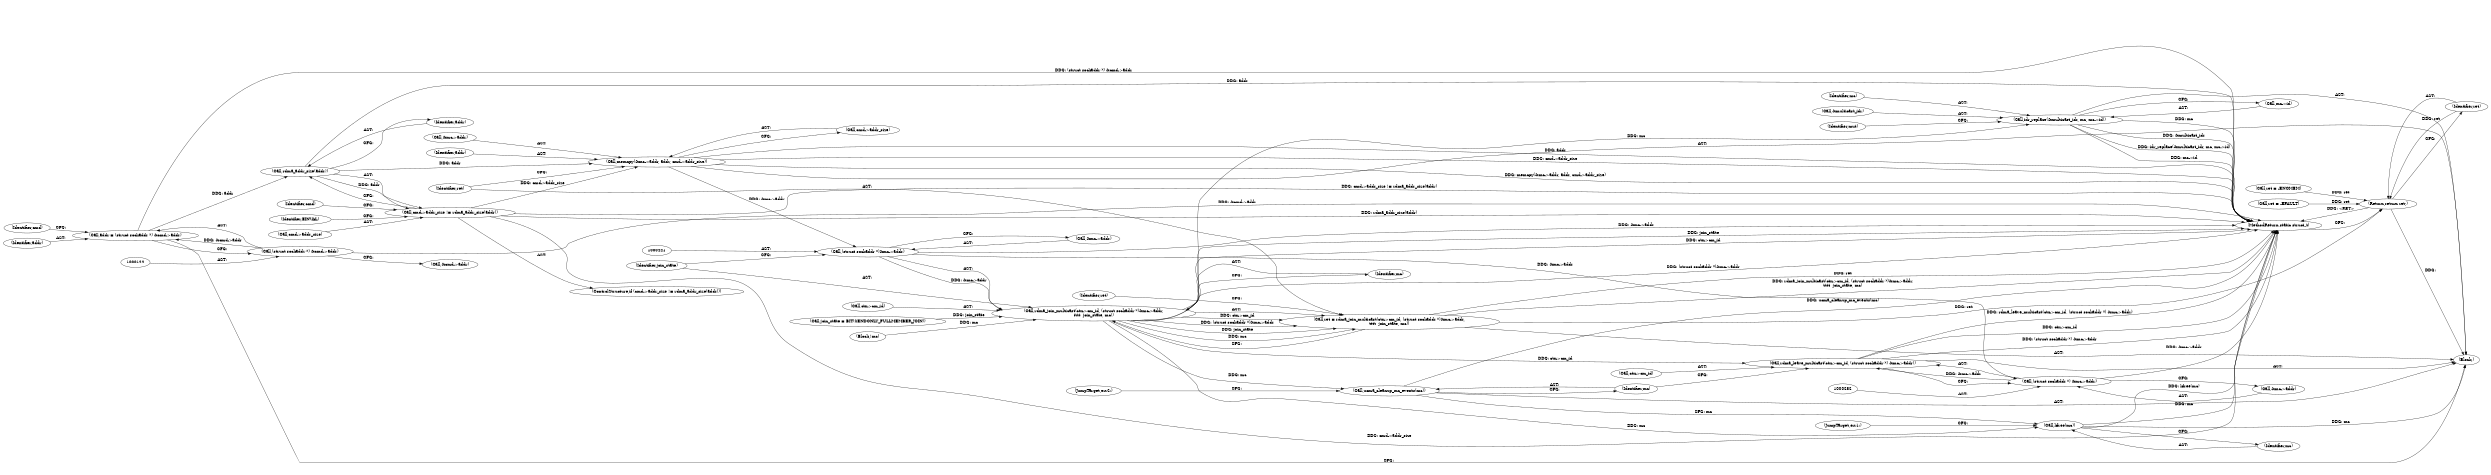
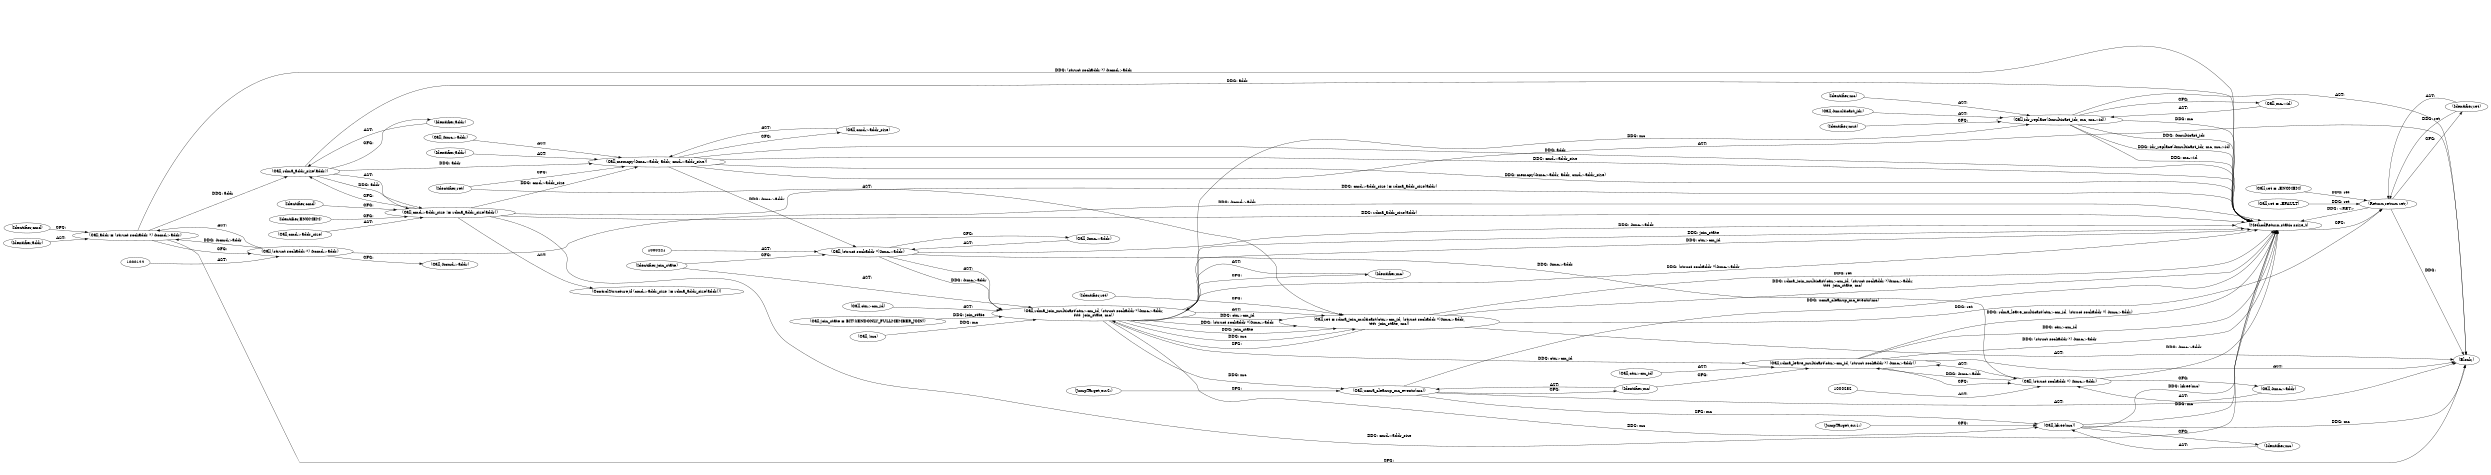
node "(Identifier,EINVAL)": label "(Identifier,EINVAL)" -> "(Identifier,ENOMEM)"
node "(MethodReturn,static struct_t)": label "(MethodReturn,static struct_t)" -> "(MethodReturn,static ssize_t)"
node "(Block,!mc)": label "(Block,!mc)" -> "(Call,!mc)"
